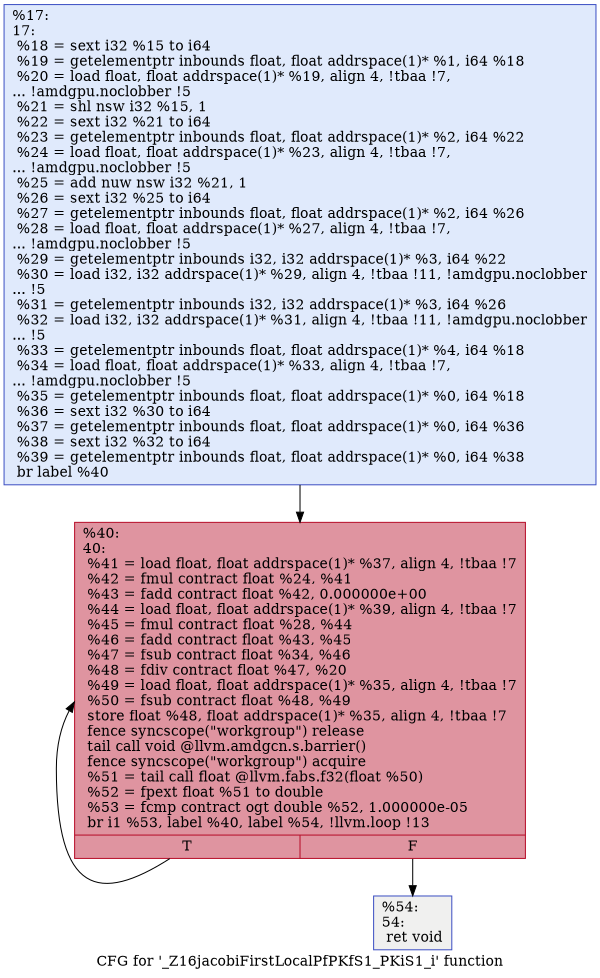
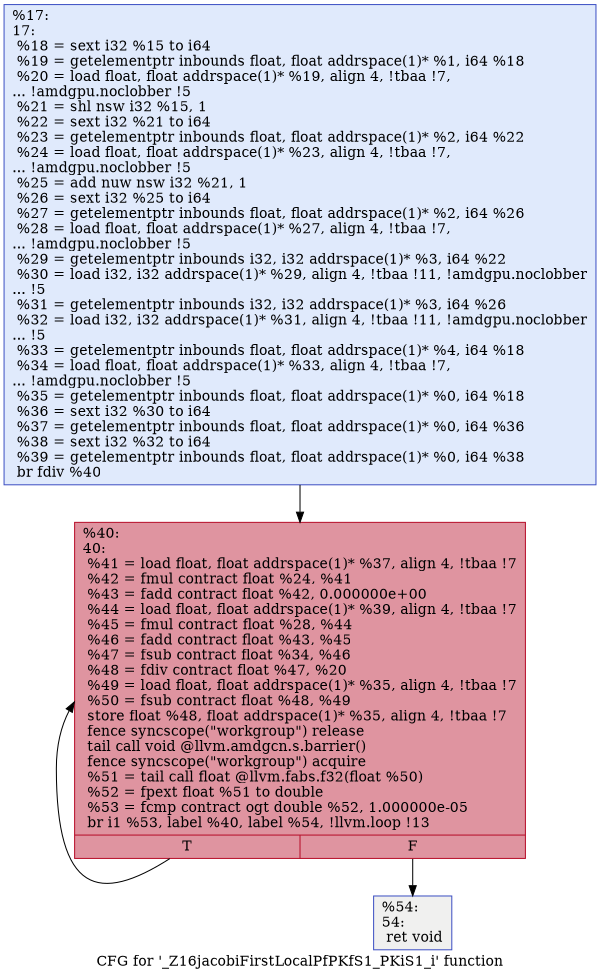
node "%17:": text "br label %40" -> "br fdiv %40"
